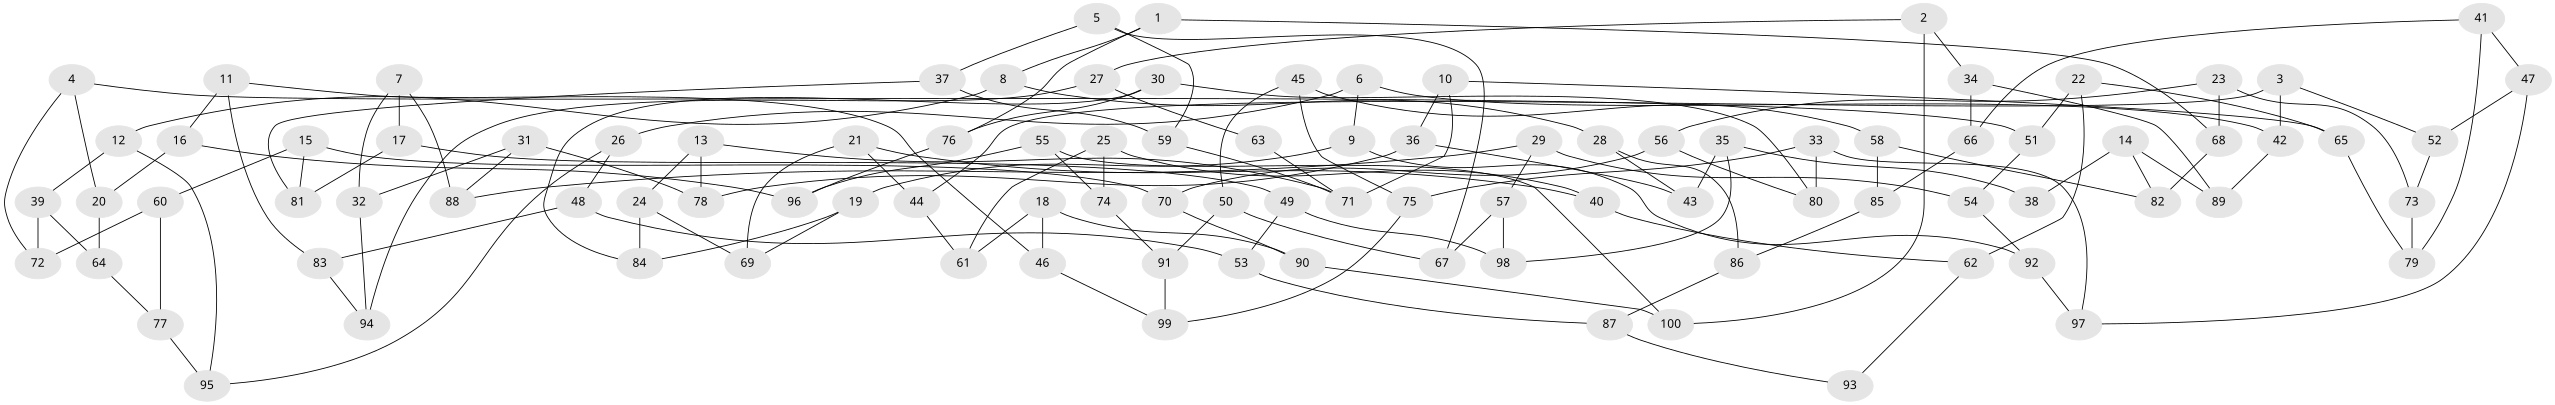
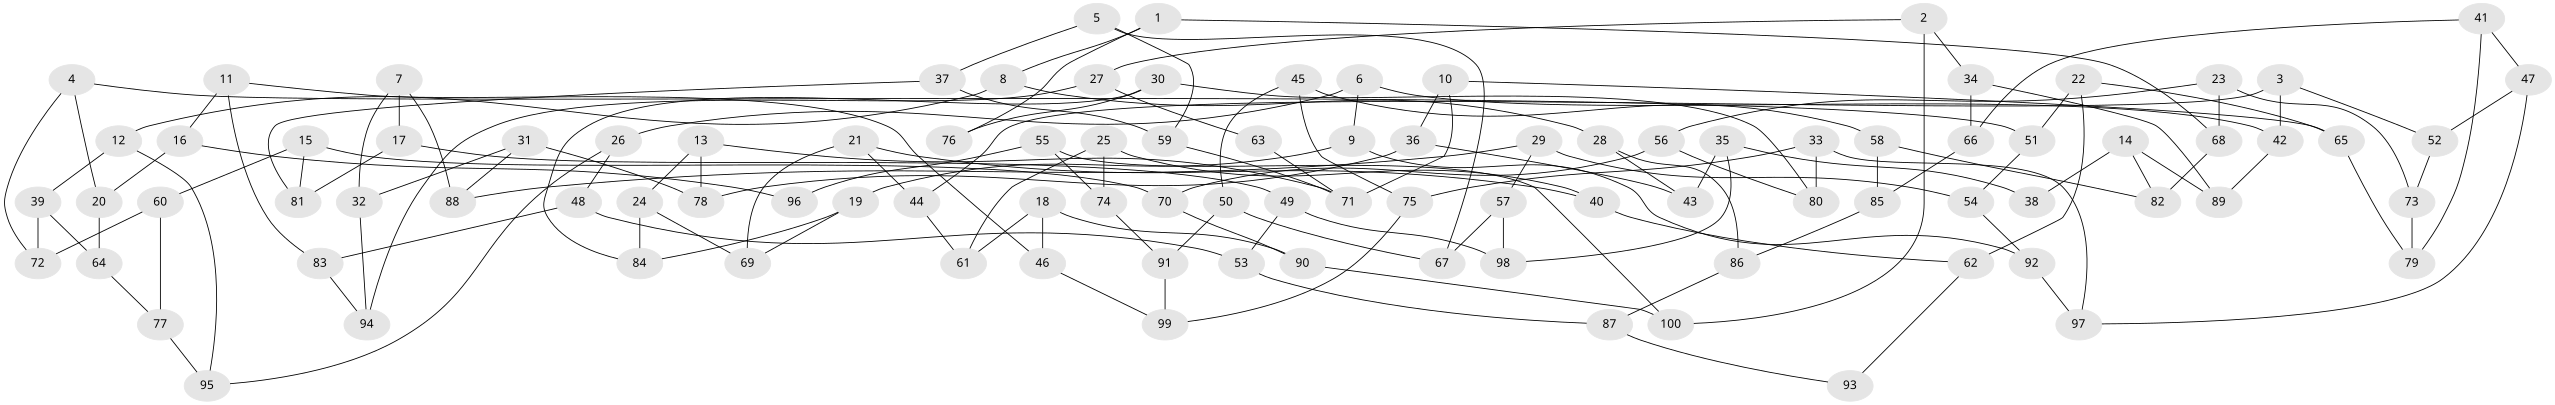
edge "76" -- "96": removed
